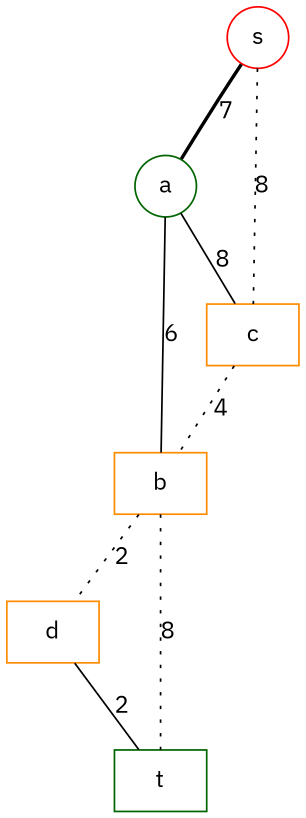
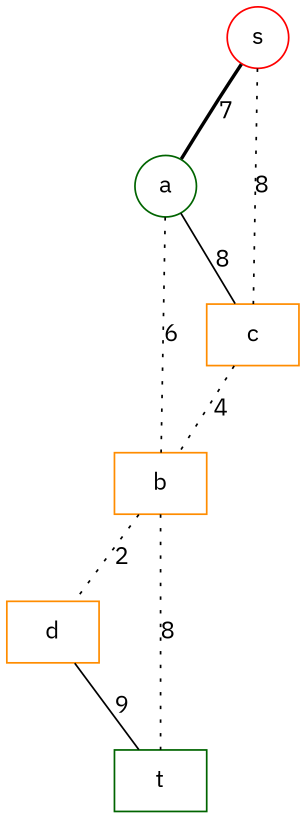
edge "a" -- "b": style solid -> dotted
edge "d" -- "t": label "2" -> "9"
